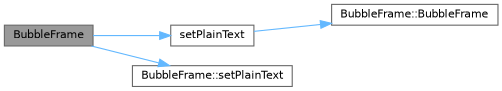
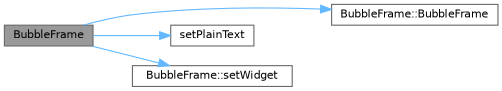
edge "setPlainText" -> "BubbleFrame::BubbleFrame": now "BubbleFrame" -> "BubbleFrame::BubbleFrame"
node "BubbleFrame::setPlainText": label "BubbleFrame::setPlainText" -> "BubbleFrame::setWidget"
